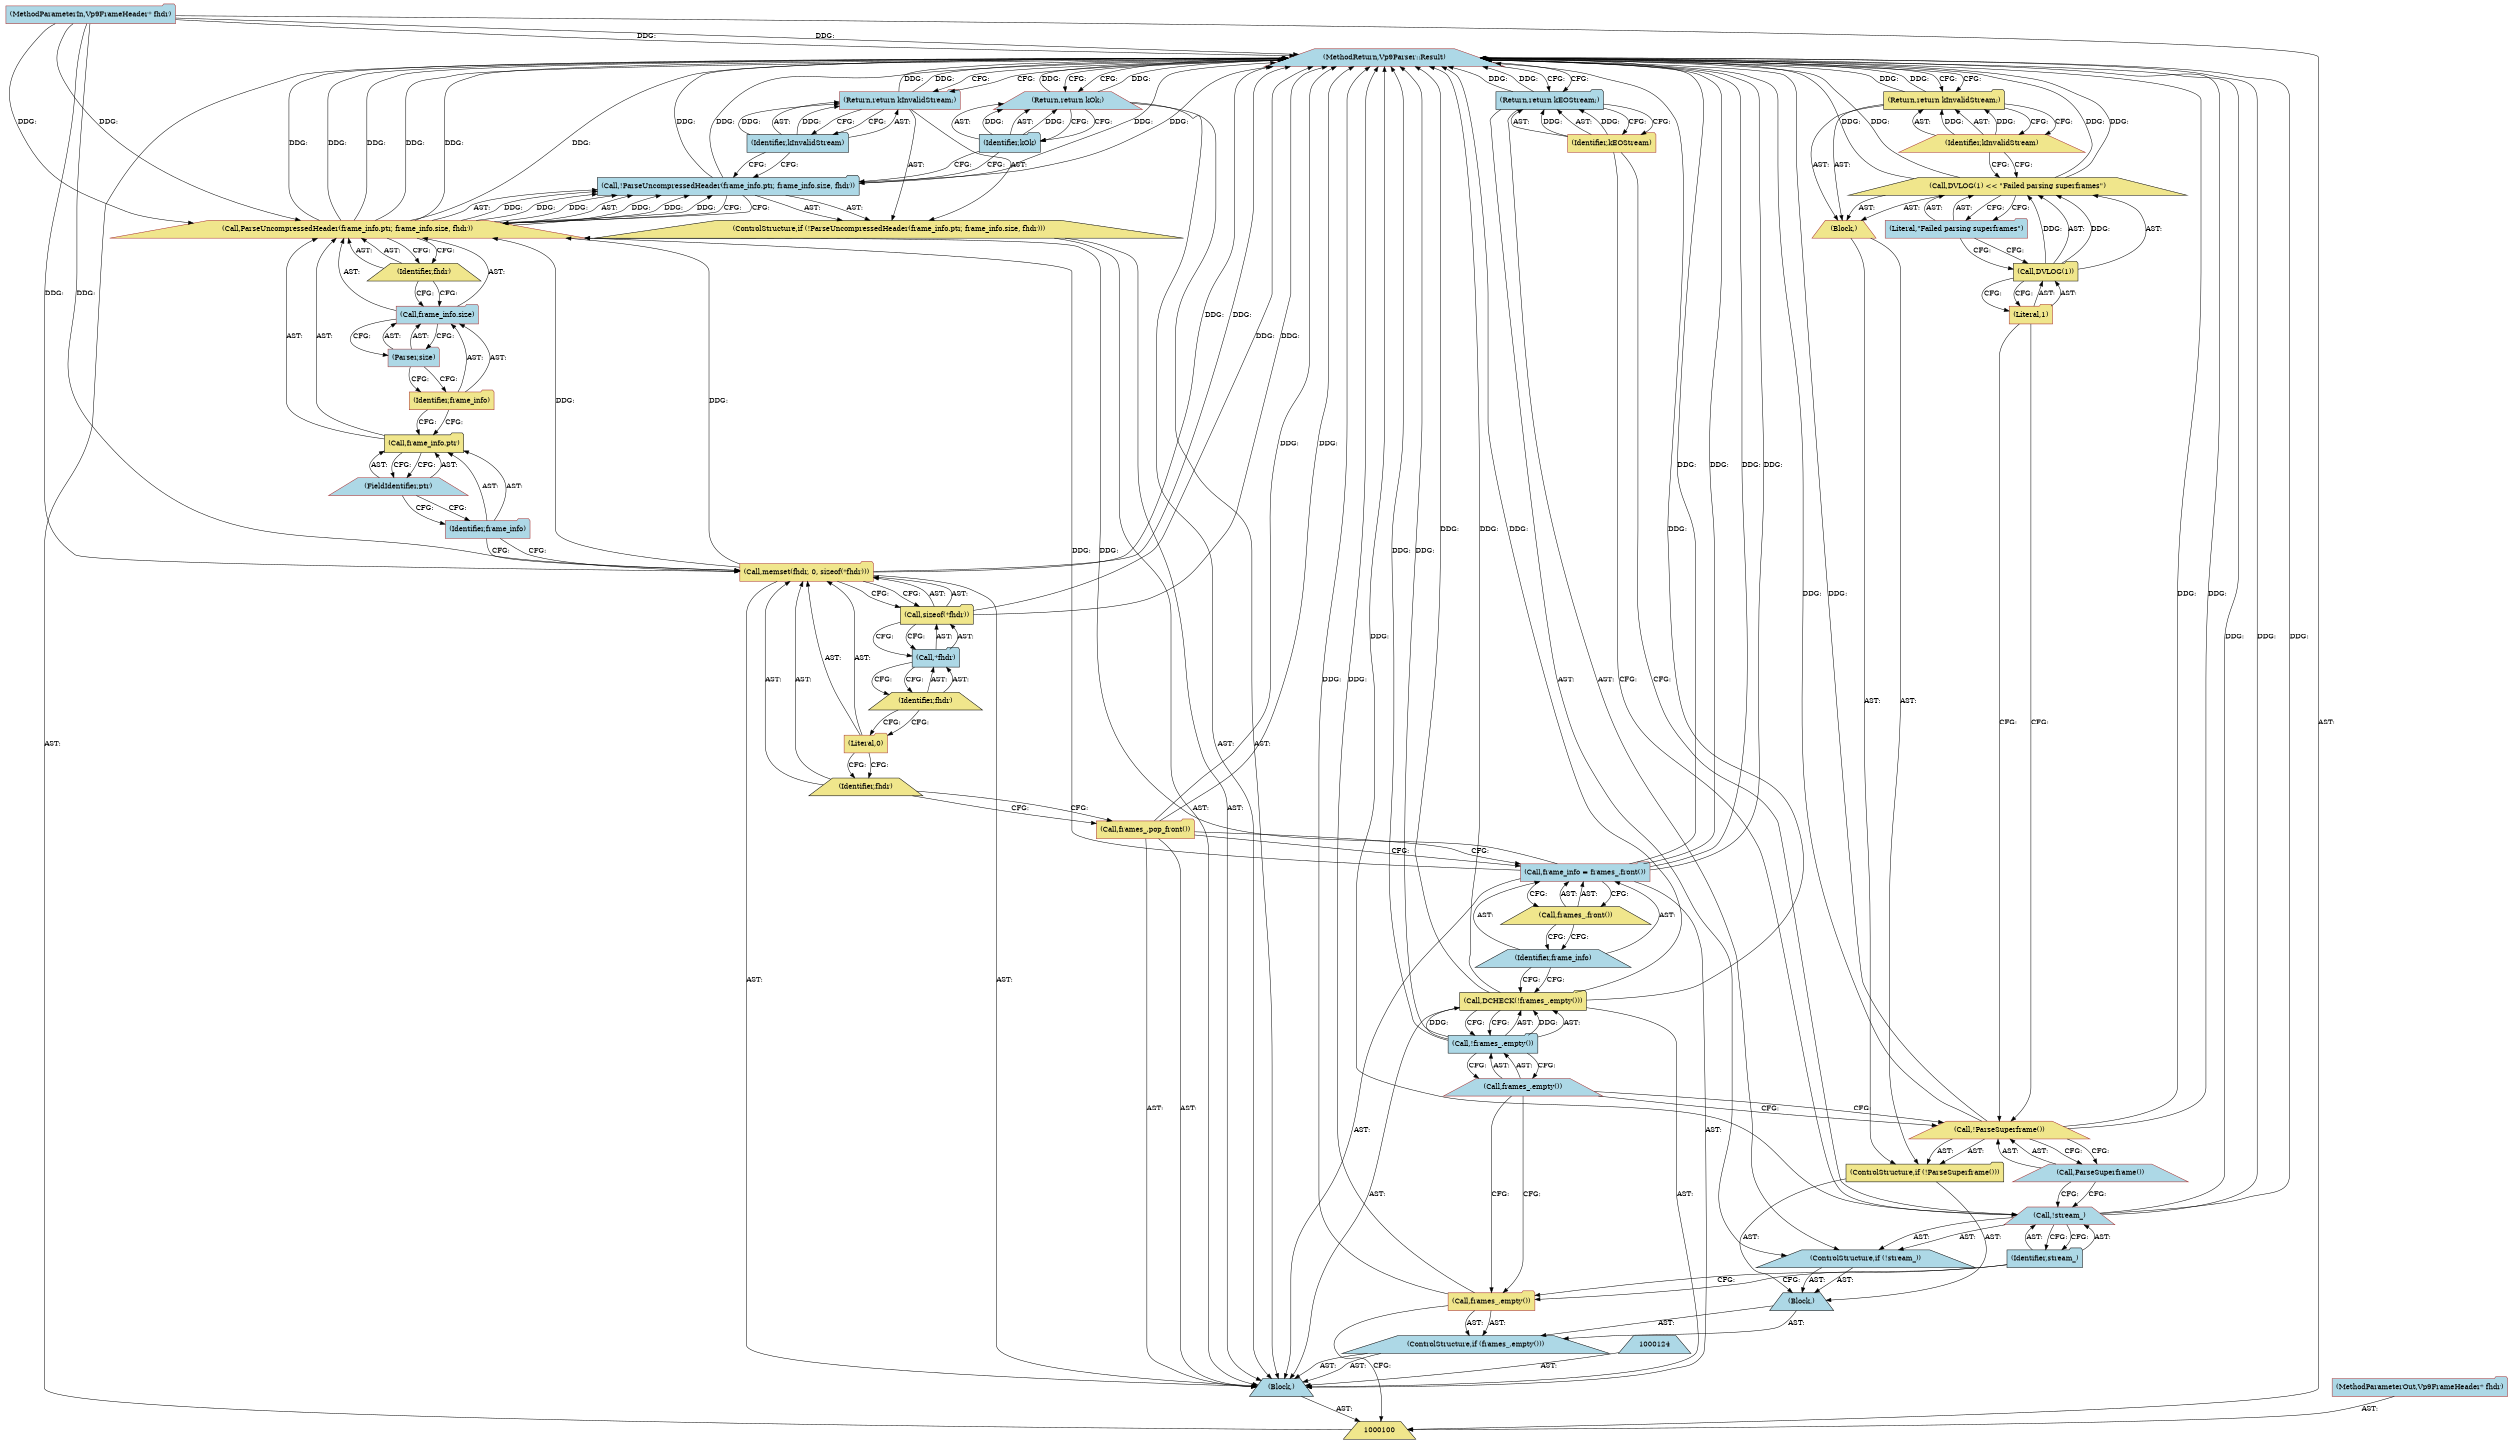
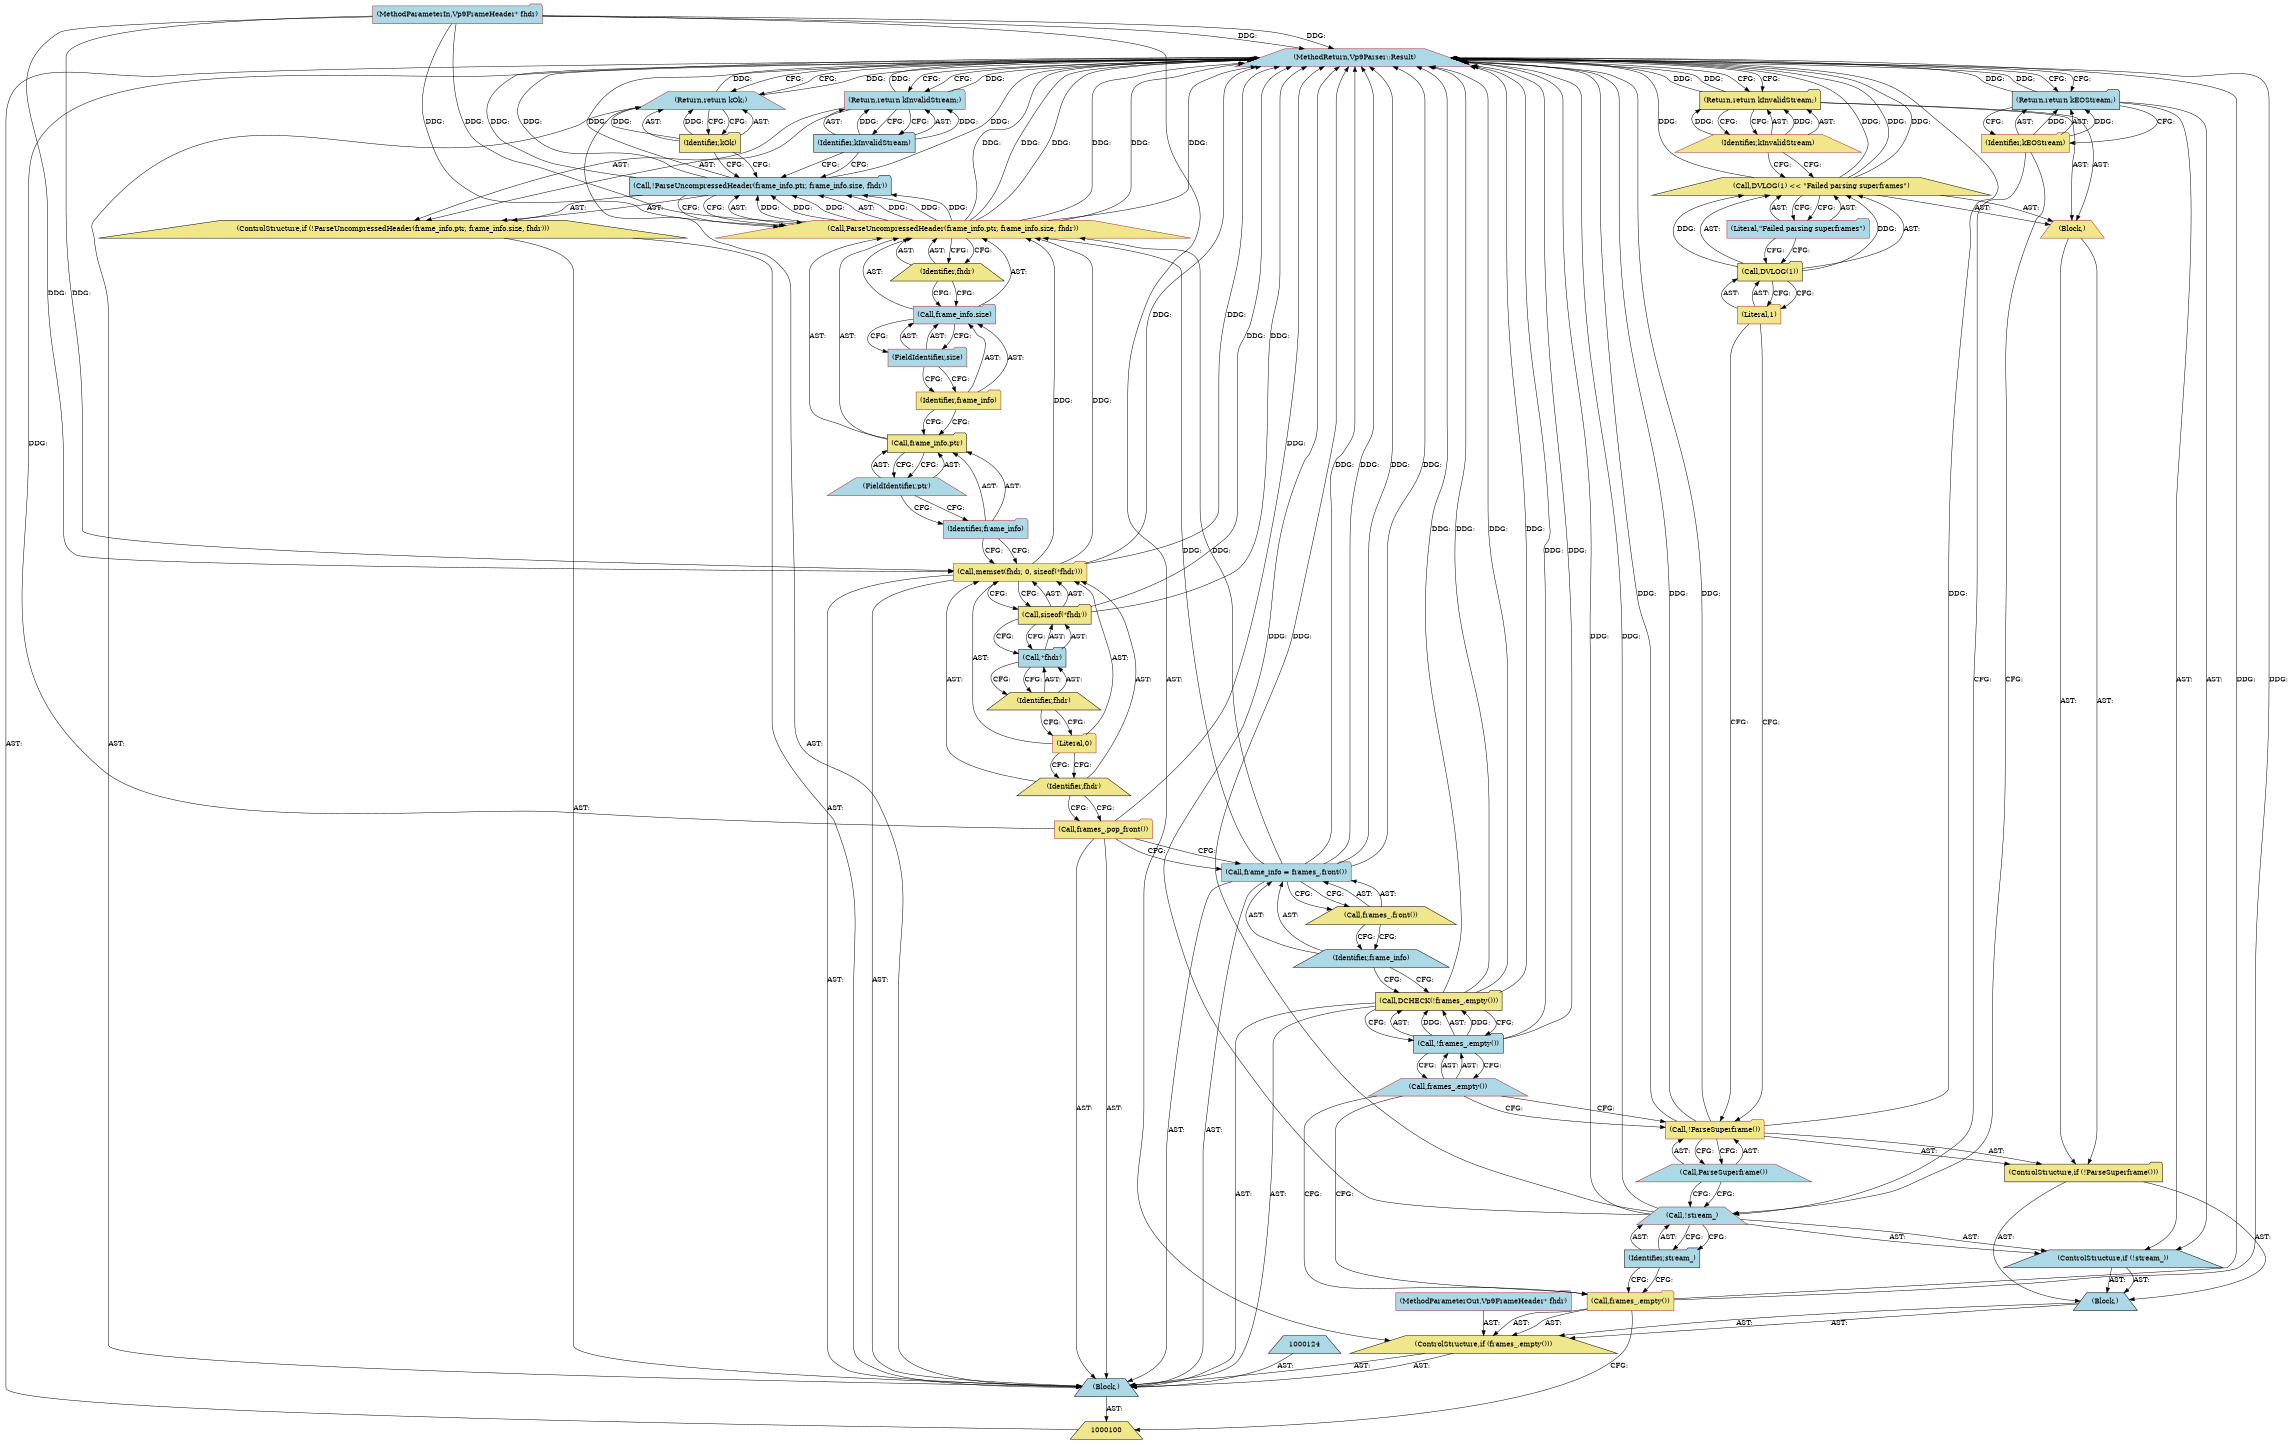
edge "(MethodParameterIn,Vp9FrameHeader* fhdr)" -> "1000100": now "(MethodParameterIn,Vp9FrameHeader* fhdr)" -> "(ControlStructure,if (frames_.empty()))"
node "(Identifier,kOk)": fillcolor lightblue -> khaki
node "(Parser,size)": label "(Parser,size)" -> "(FieldIdentifier,size)"
node "(Call,!ParseSuperframe())": shape trapezium -> folder
node "(ControlStructure,if (frames_.empty()))": fillcolor lightblue -> khaki
edge "(MethodParameterOut,Vp9FrameHeader* fhdr)" -> "1000100": now "(MethodParameterOut,Vp9FrameHeader* fhdr)" -> "(ControlStructure,if (frames_.empty()))"
